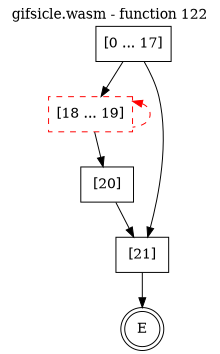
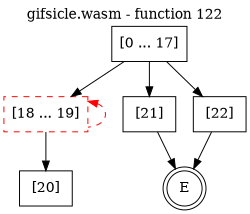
node "[22]": added
edge "[20]" -> "[21]": removed
